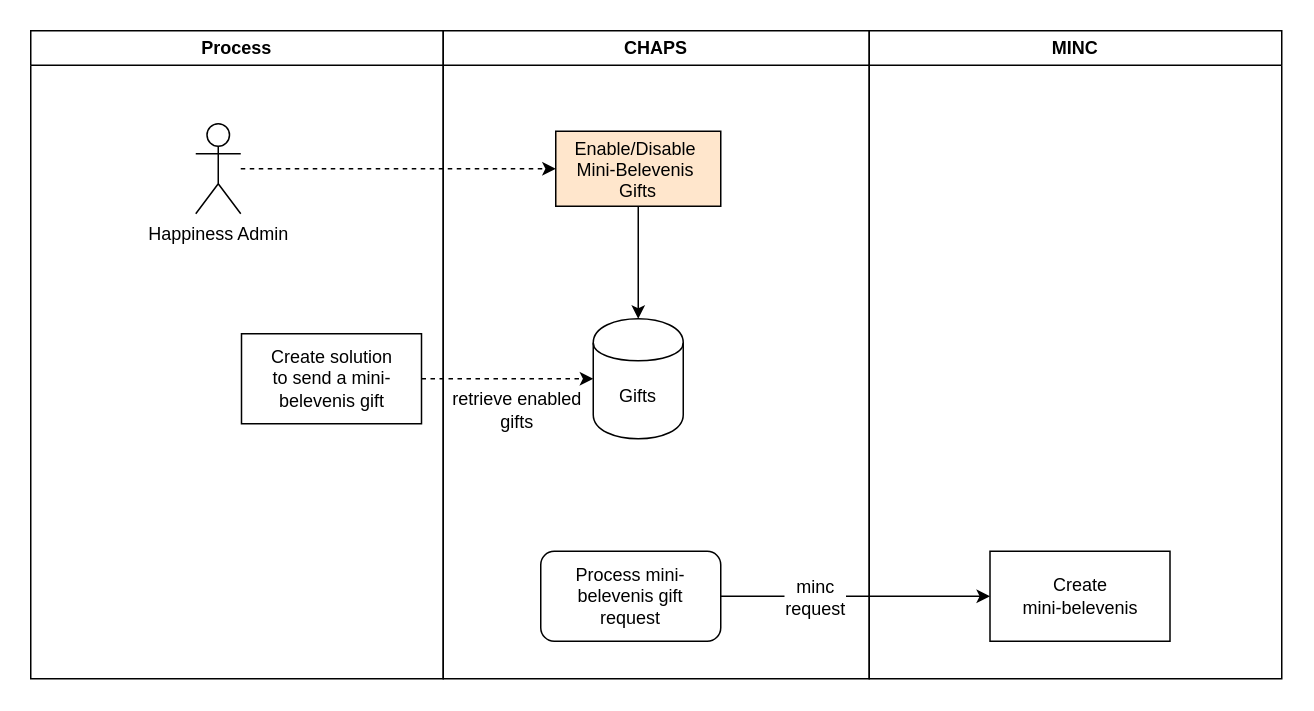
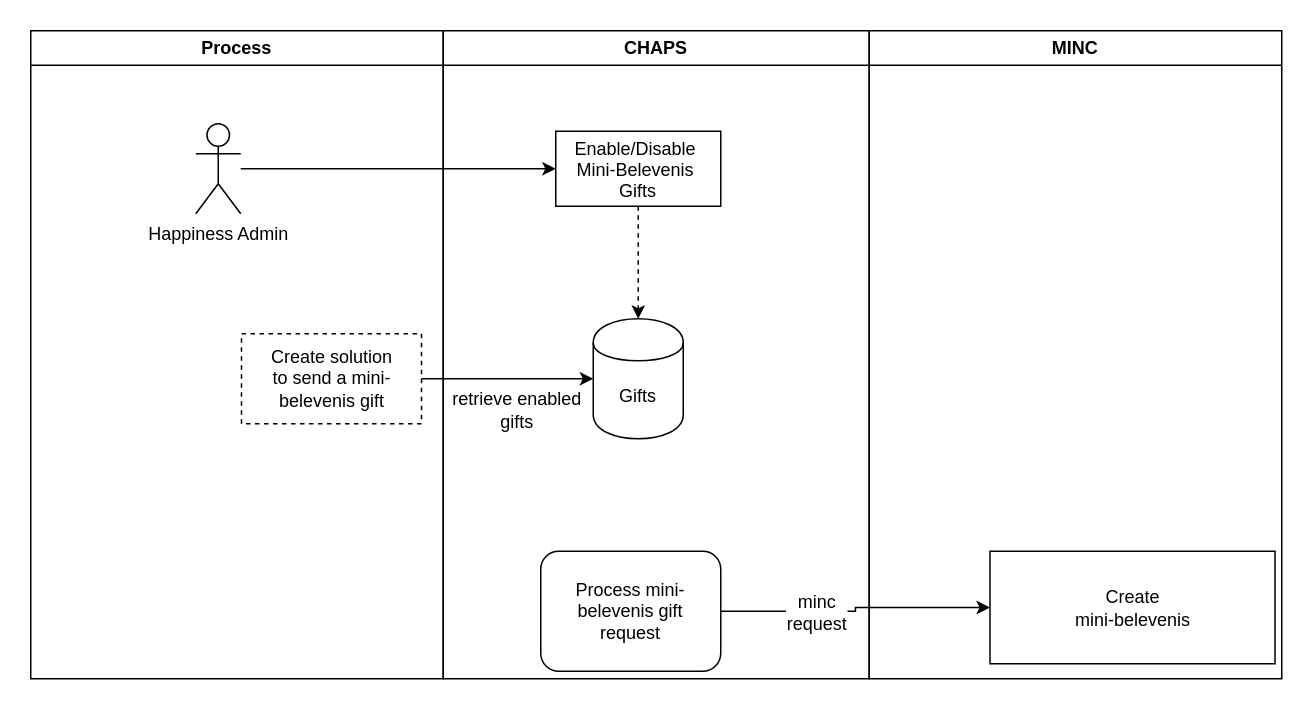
edge "Happiness Admin" -> "Enable/Disable Mini-Belevenis Gifts": style dashed -> solid
node "Enable/Disable Mini-Belevenis Gifts": fillcolor #ffe6cc -> #ffffff
edge "Enable/Disable Mini-Belevenis Gifts" -> "Gifts": style solid -> dashed
node "Create solution to send a mini-belevenis gift": style solid -> dashed
edge "Create solution to send a mini-belevenis gift" -> "Gifts": style dashed -> solid
node "Process mini-belevenis gift request": size 180x90 -> 180x120
node "Create mini-belevenis": size 180x90 -> 285x113
